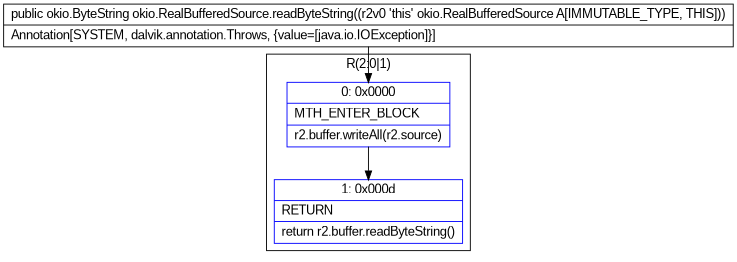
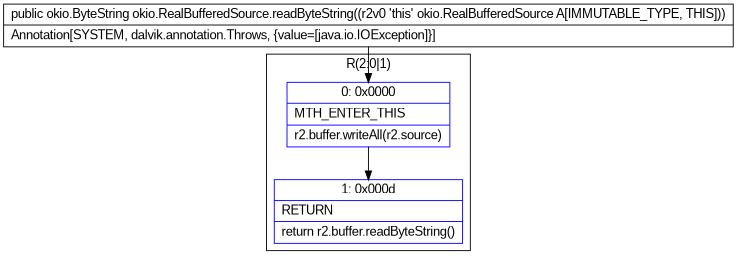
node "0: 0x0000": text "MTH_ENTER_BLOCK" -> "MTH_ENTER_THIS"
